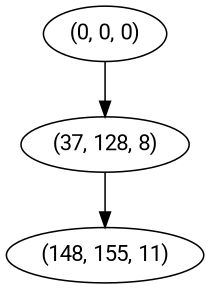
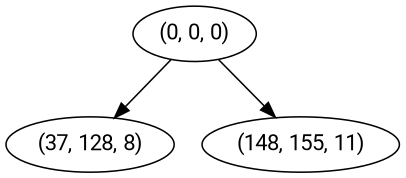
edge "(37, 128, 8)" -> "(148, 155, 11)": now "(0, 0, 0)" -> "(148, 155, 11)"
